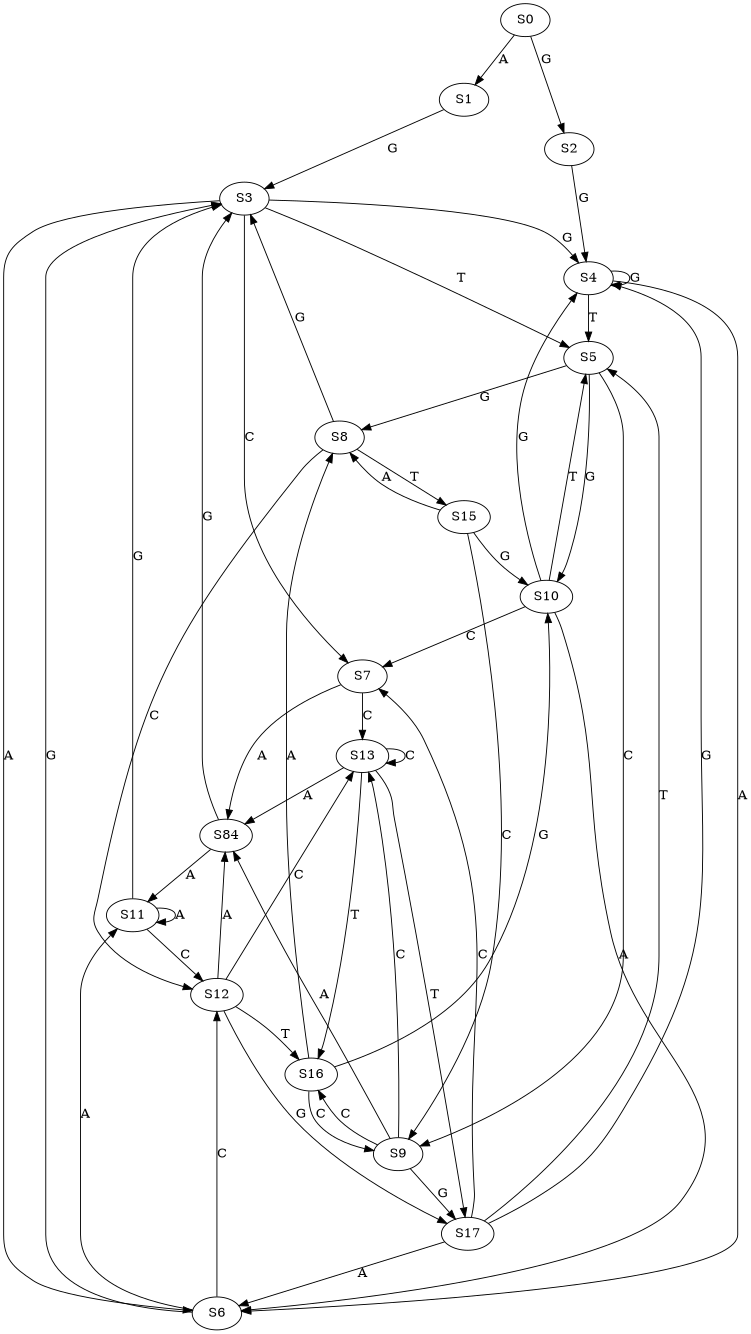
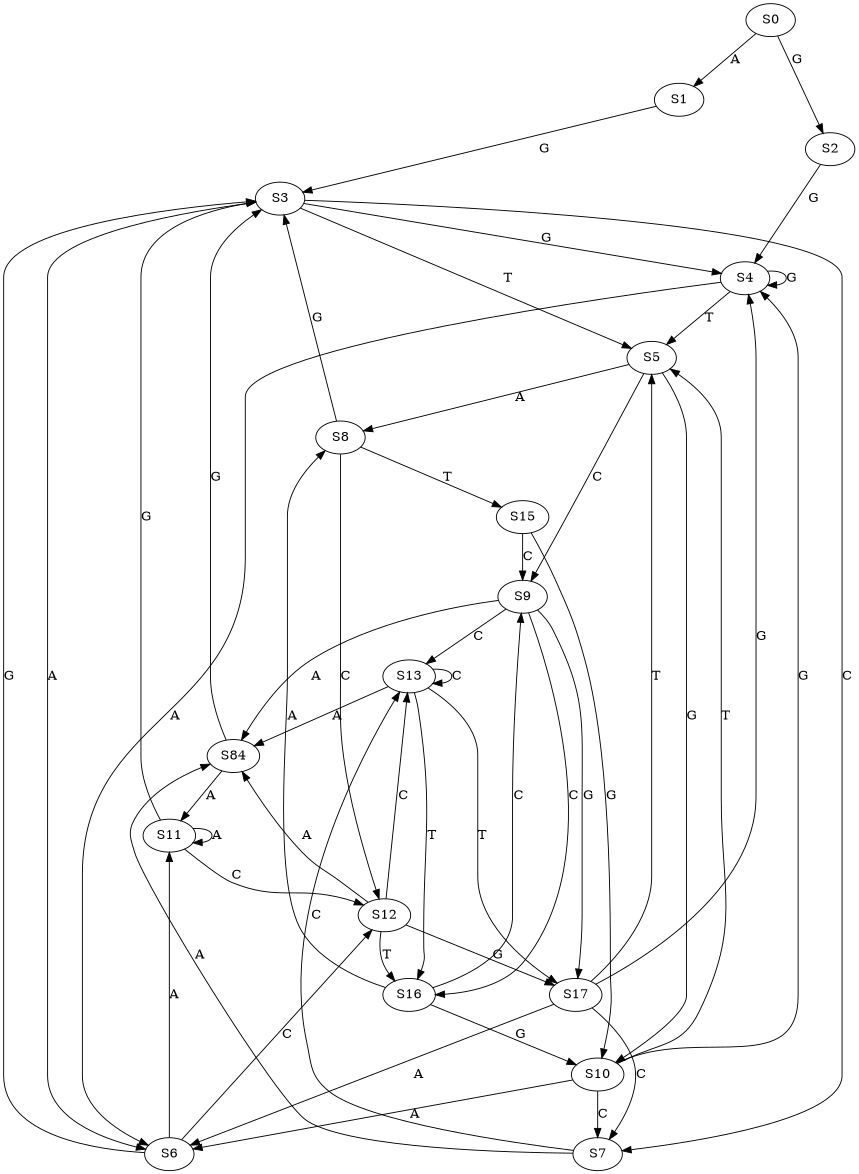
edge "S5" -> "S8": label "G" -> "A"
edge "S15" -> "S8": removed, label "A"
